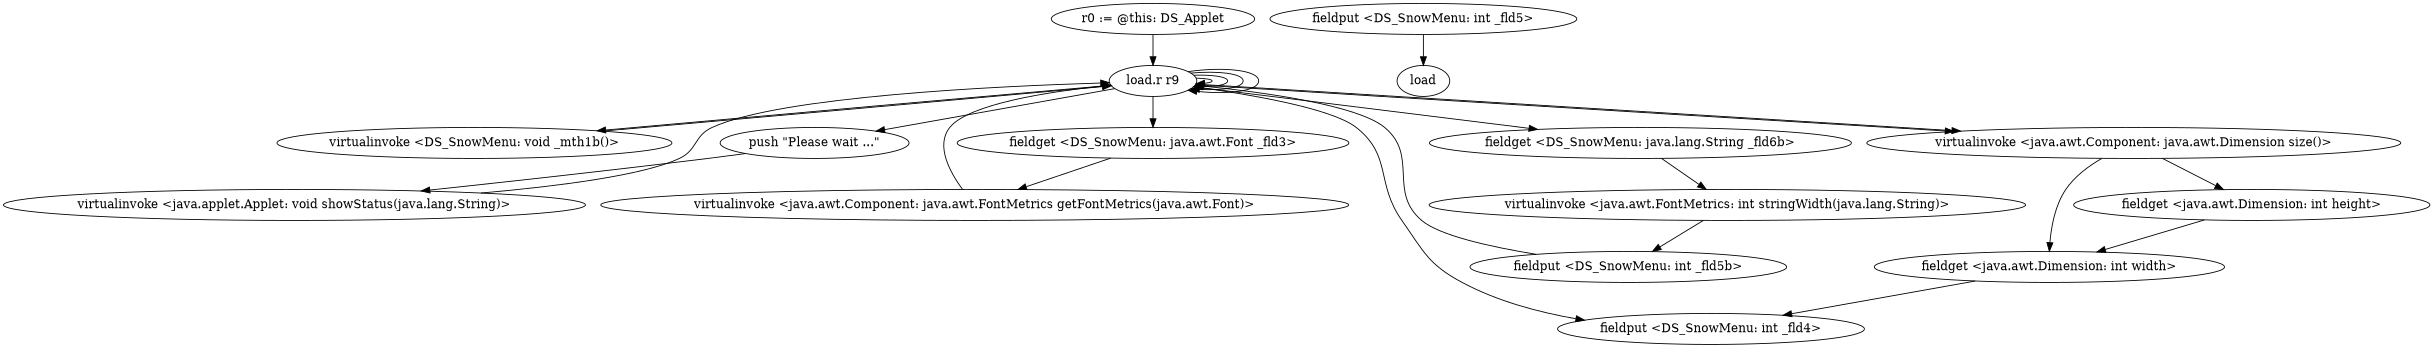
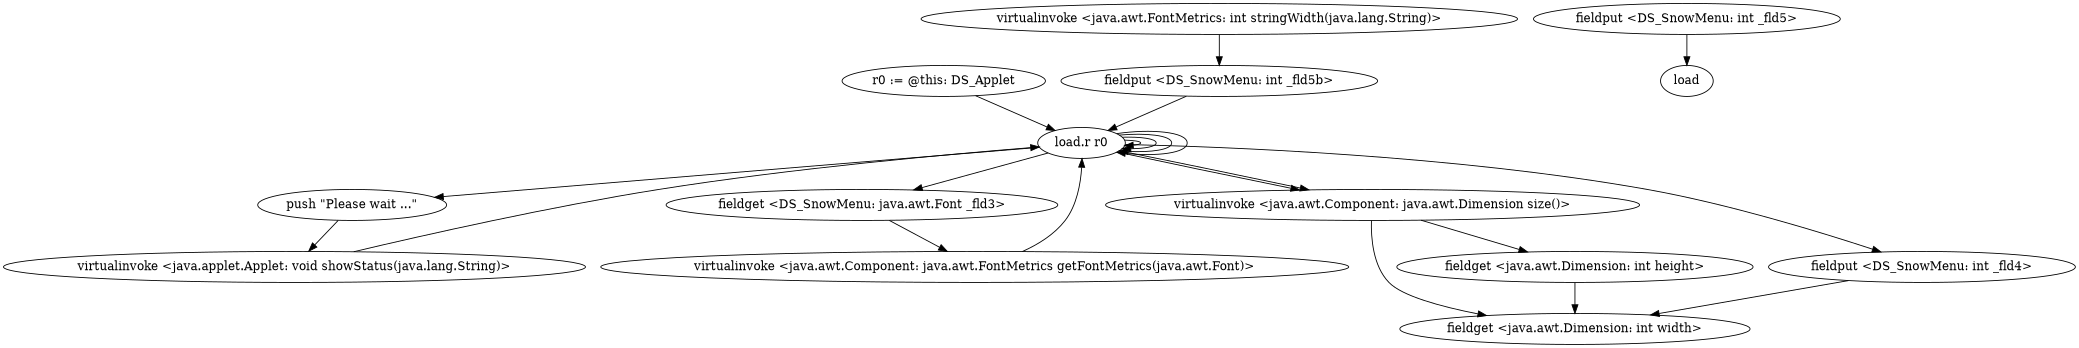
node "load.r r9": label "load.r r9" -> "load.r r0"
node "virtualinvoke <DS_SnowMenu: void _mth1b()>": removed
node "fieldget <DS_SnowMenu: java.lang.String _fld6b>": removed
edge "fieldget <java.awt.Dimension: int width>" -> "fieldput <DS_SnowMenu: int _fld4>": reversed
